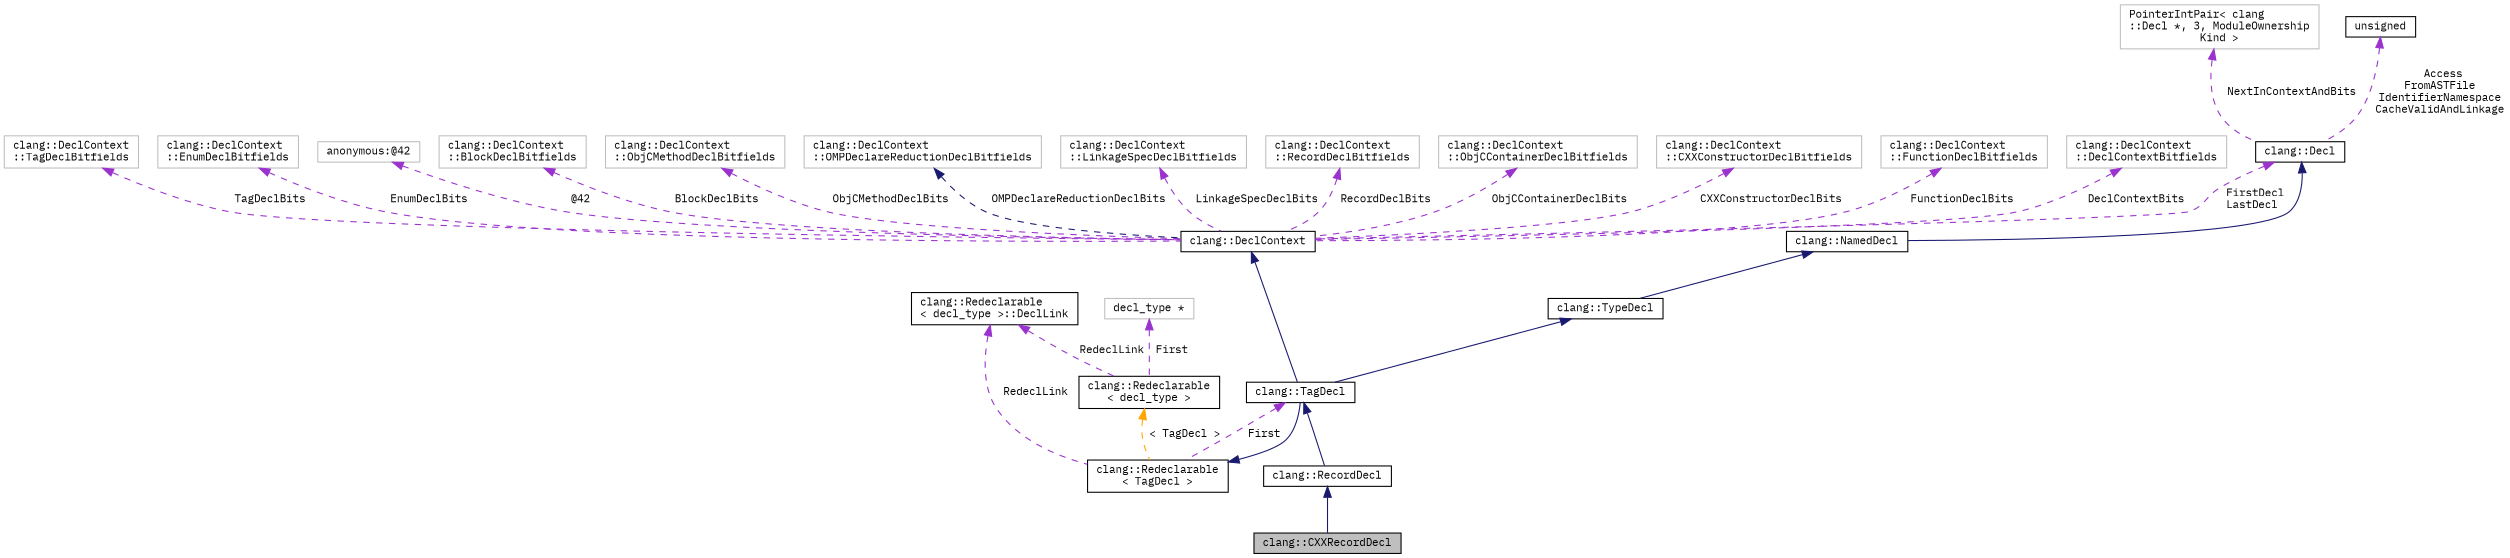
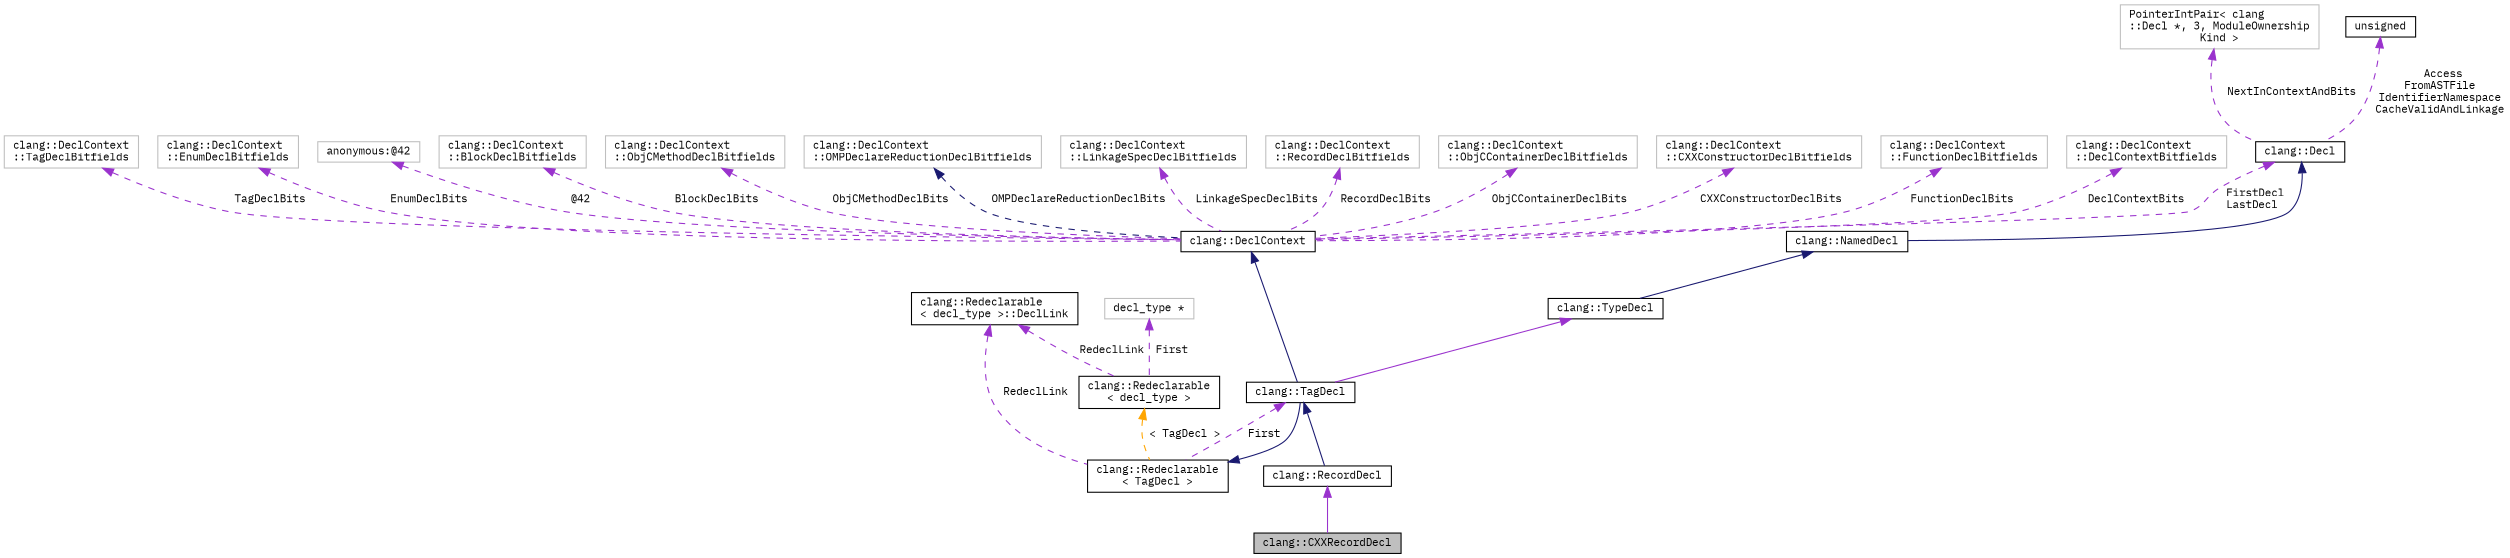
edge "clang::TagDecl" -> "clang::TypeDecl": color midnightblue -> darkorchid3
edge "clang::CXXRecordDecl" -> "clang::RecordDecl": color midnightblue -> darkorchid3
